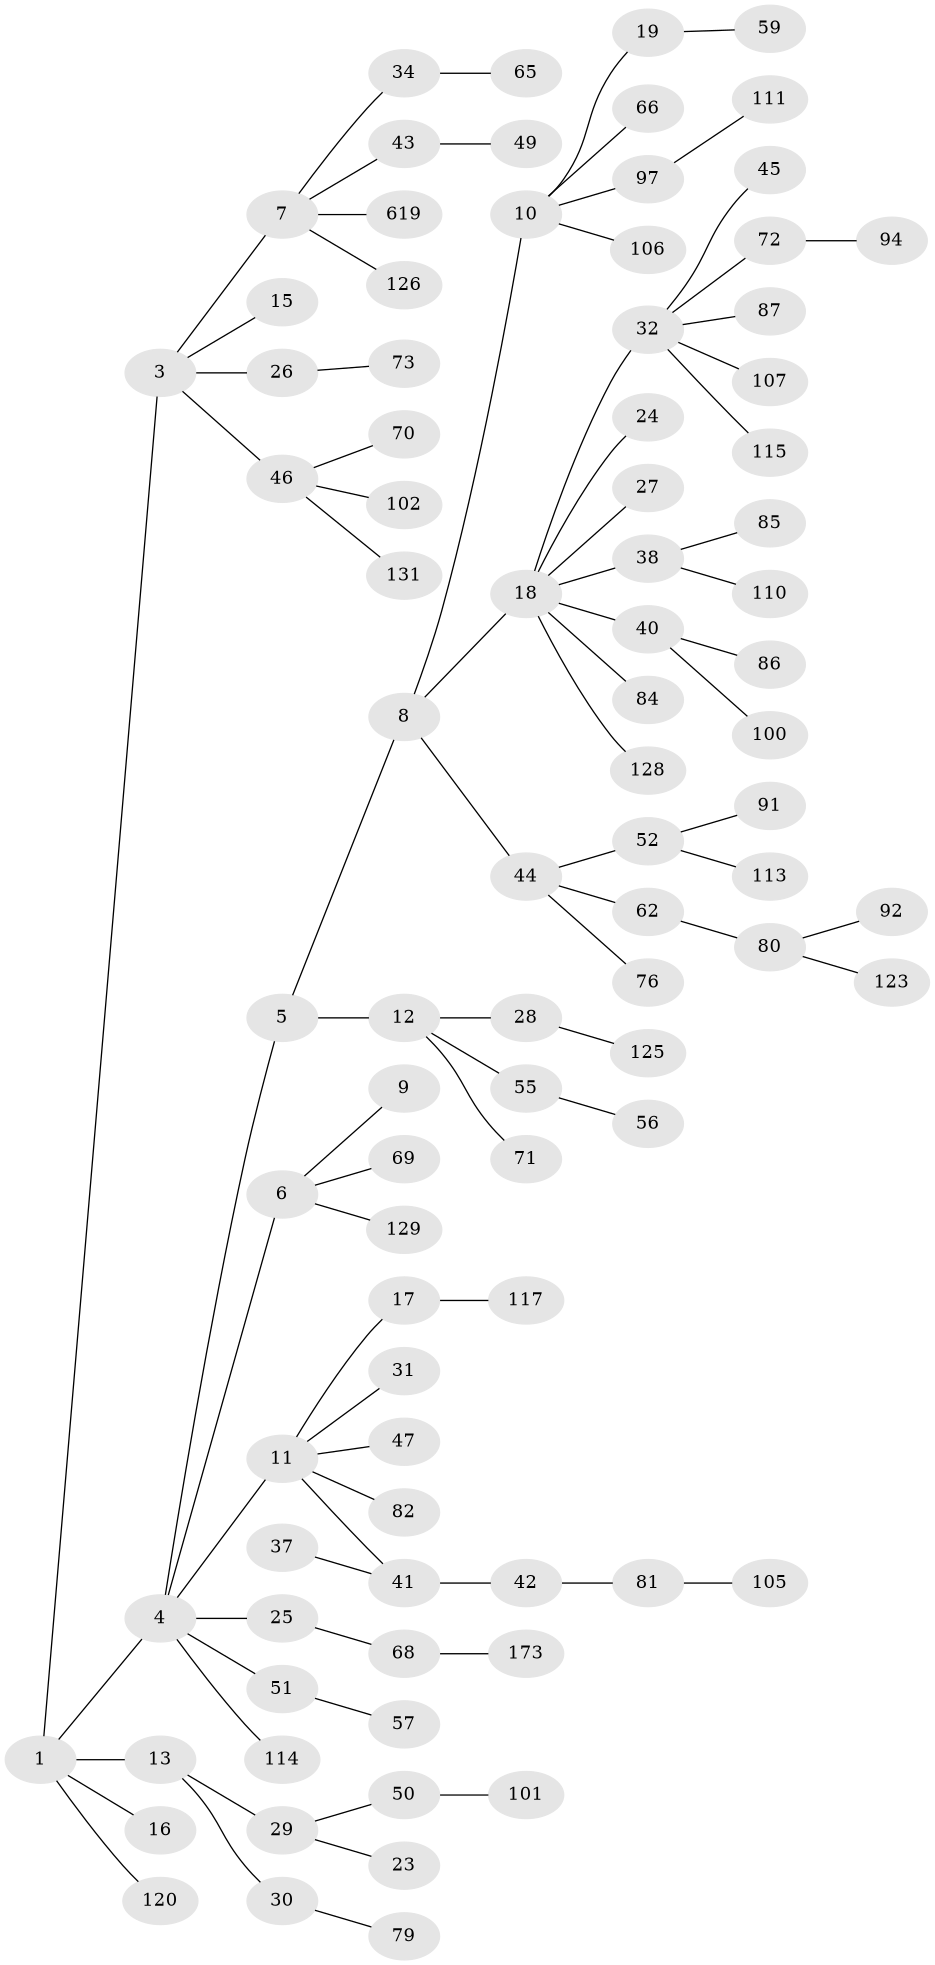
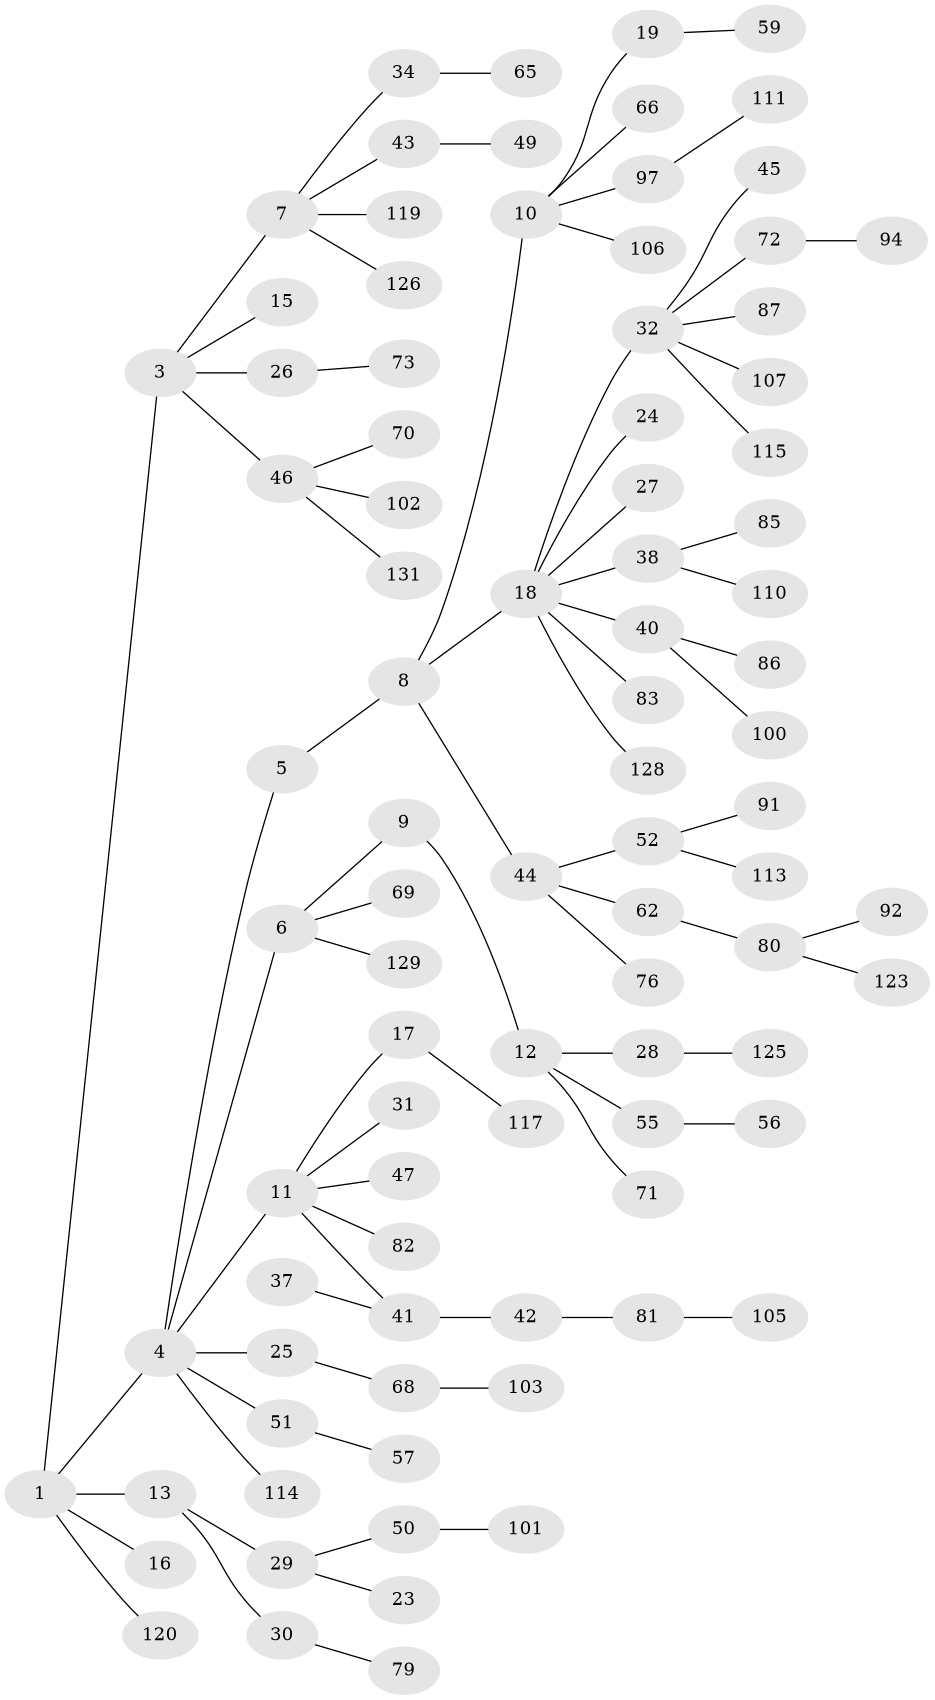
node "619": label "619" -> "119"
node "84": label "84" -> "83"
edge "5" -- "12": now "9" -- "12"
node "173": label "173" -> "103"
